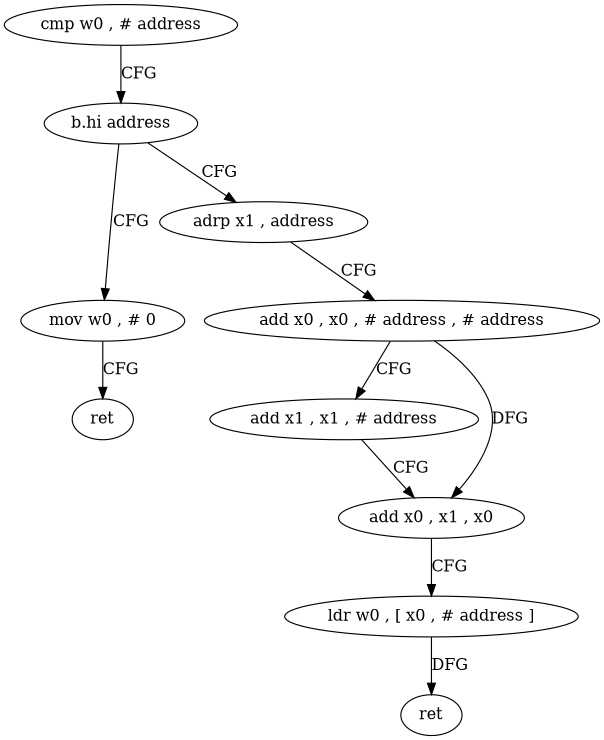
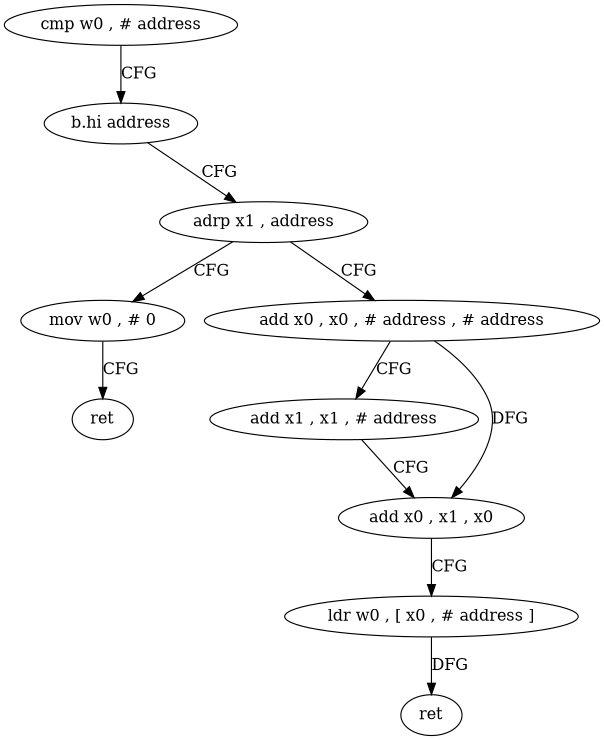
edge "b.hi address" -> "mov w0 , # 0": now "adrp x1 , address" -> "mov w0 , # 0"
